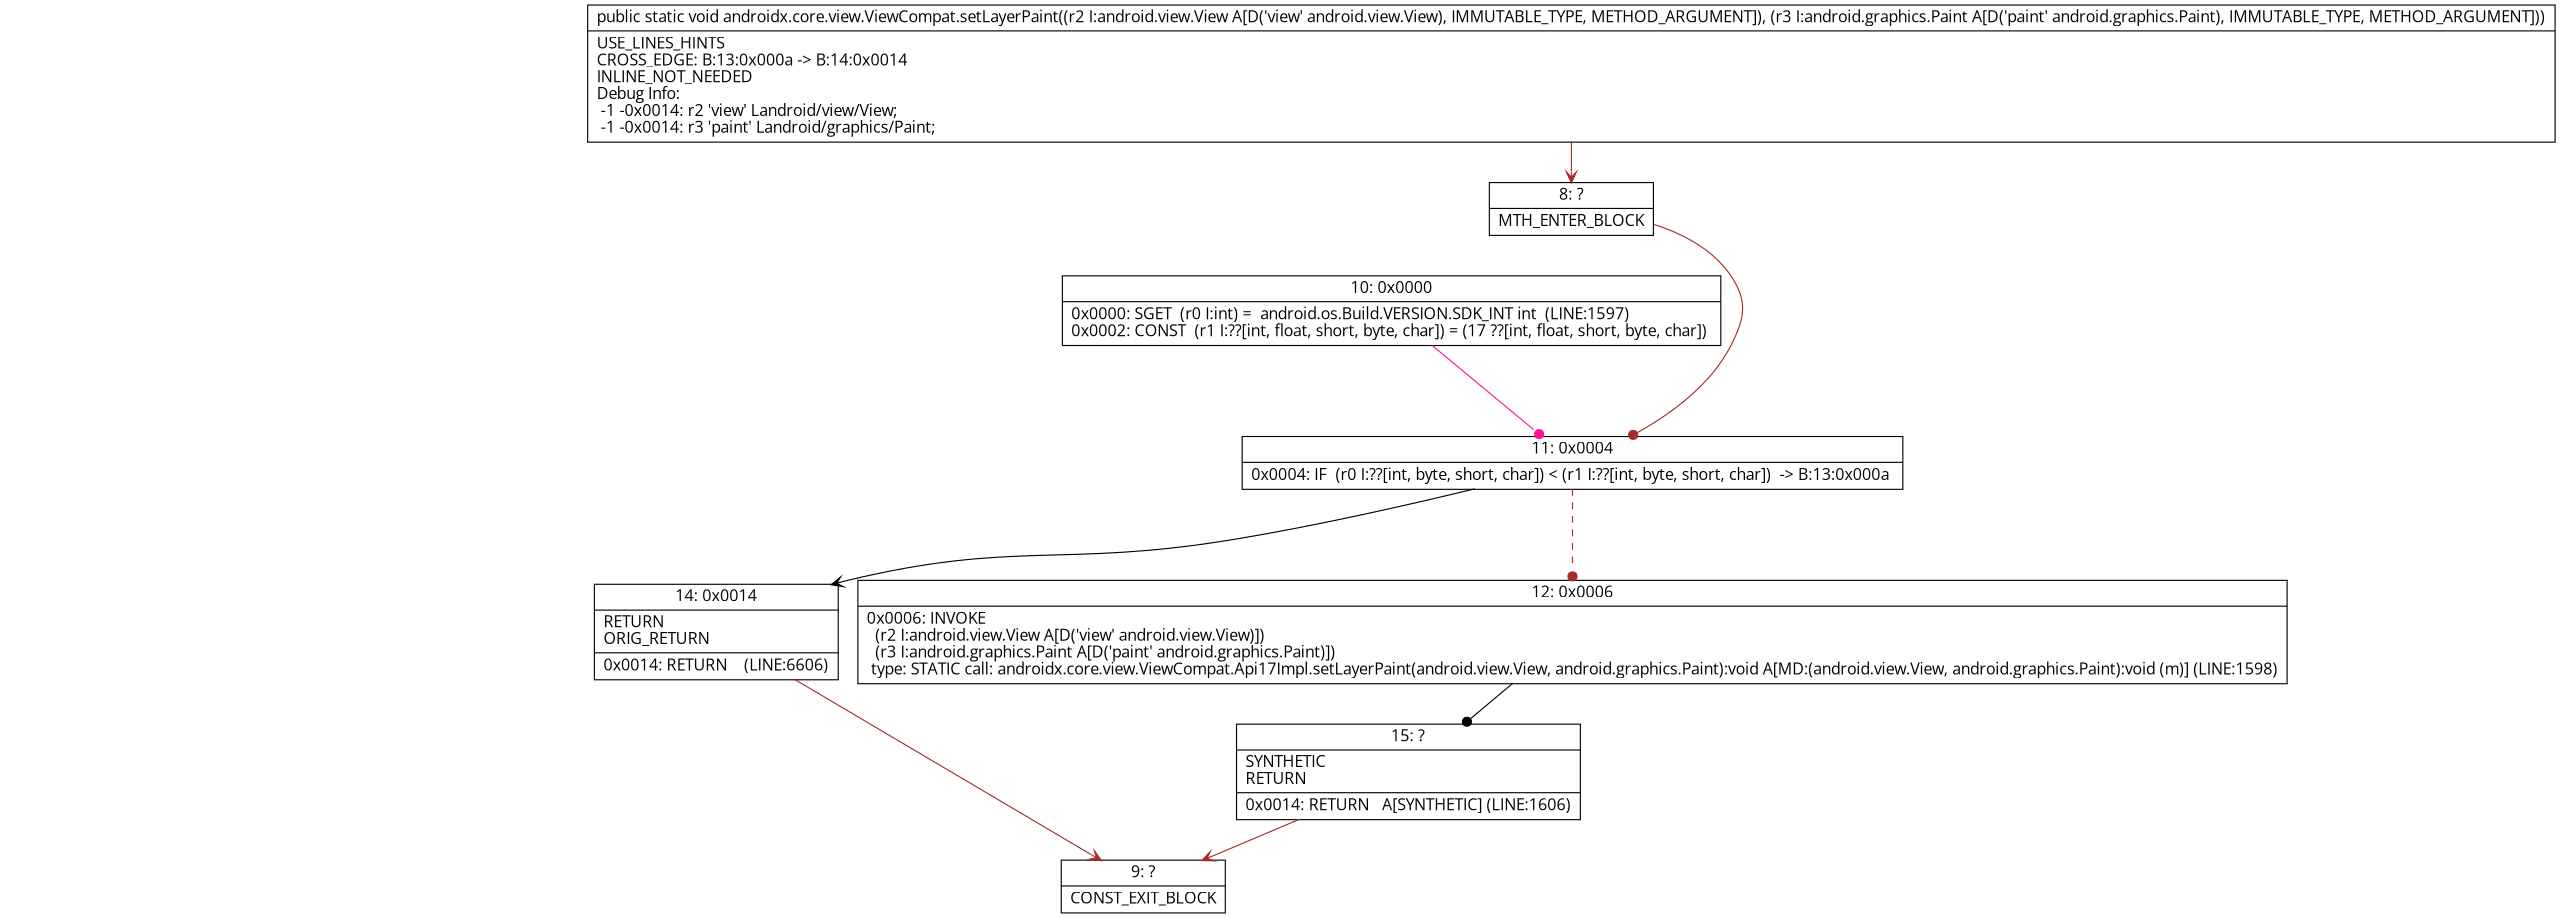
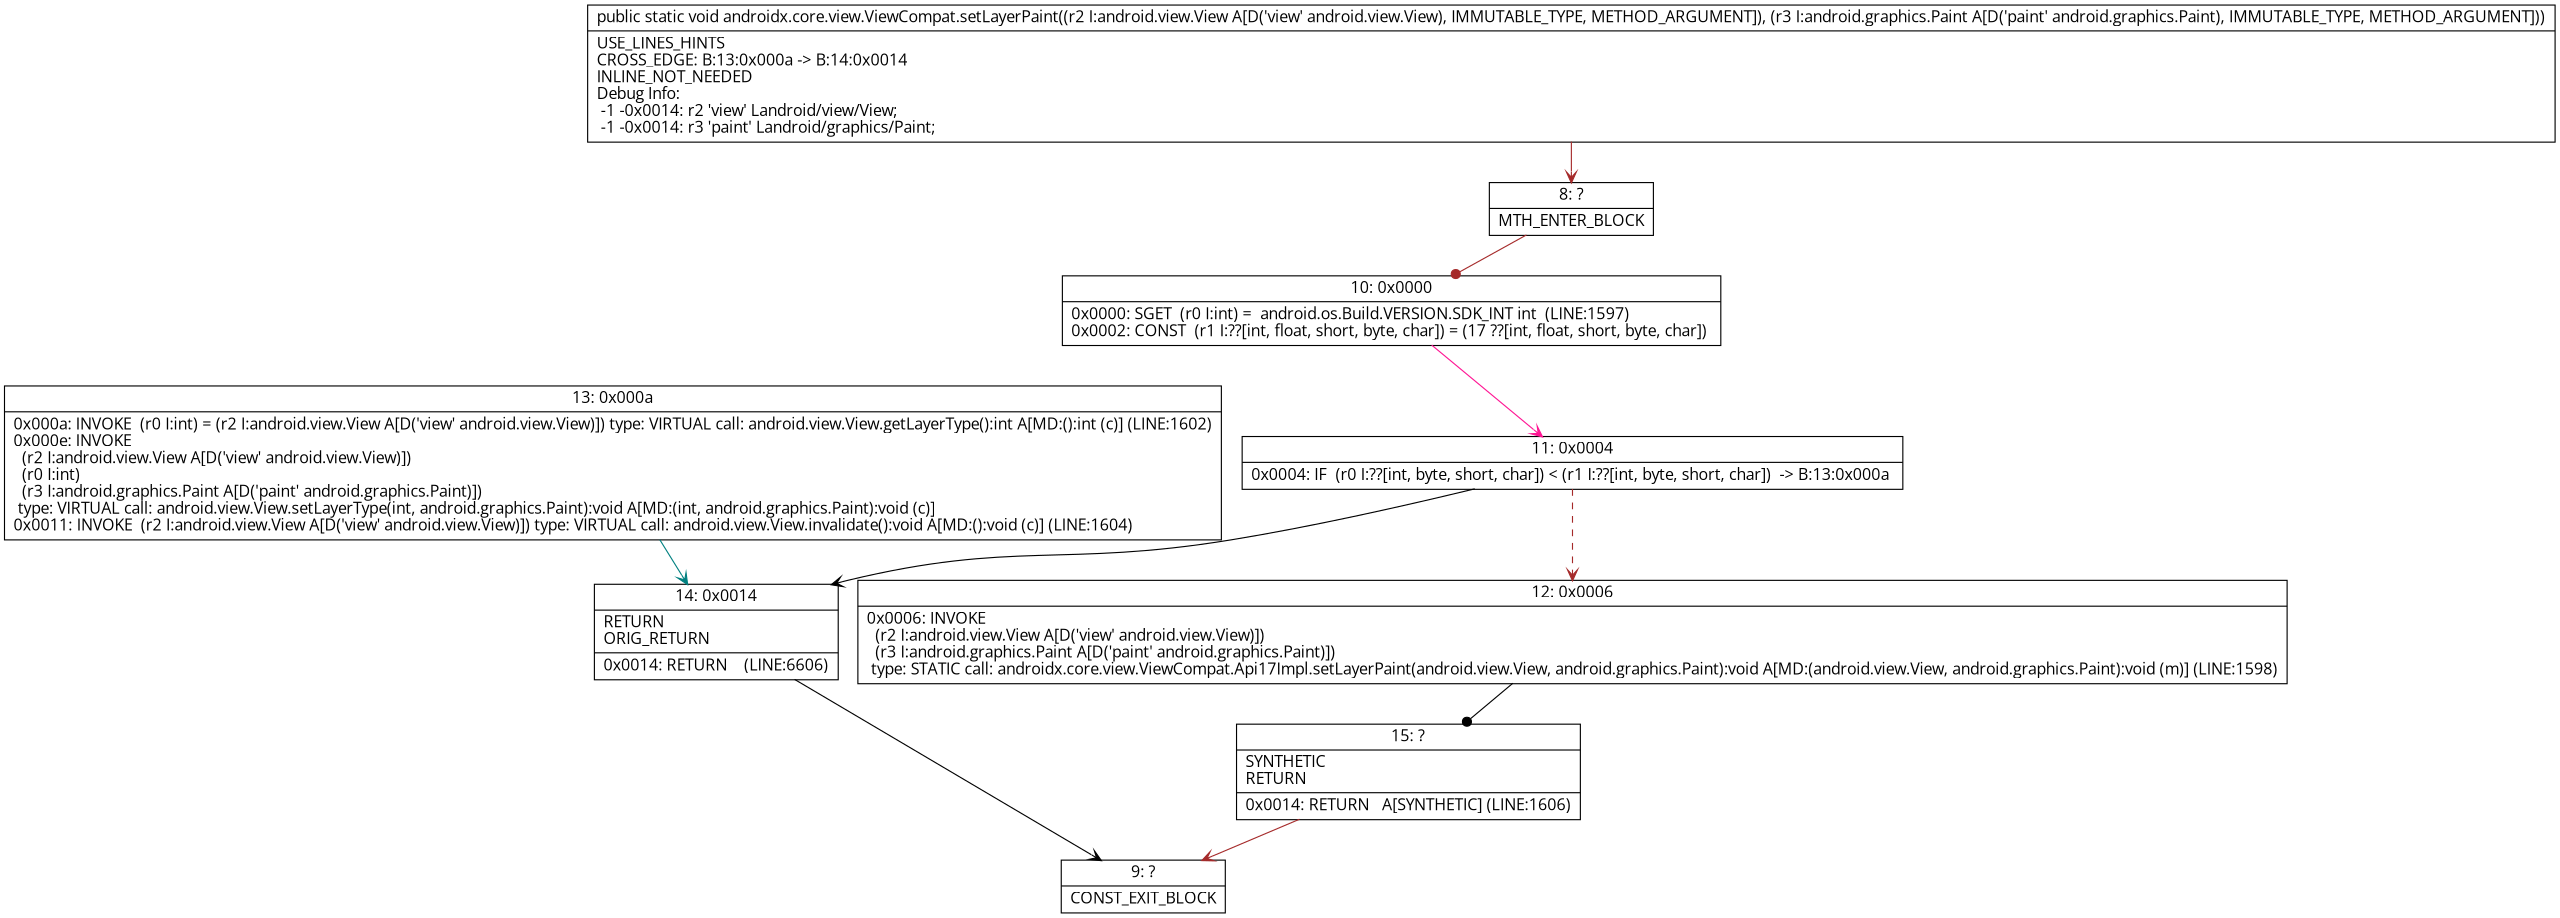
edge "8: ?" -> "11: 0x0004": now "8: ?" -> "10: 0x0000"
edge "10: 0x0000" -> "11: 0x0004": arrowhead dot -> vee
node "13: 0x000a": added
edge "11: 0x0004" -> "12: 0x0006": arrowhead dot -> vee
edge "14: 0x0014" -> "9: ?": color brown -> black
